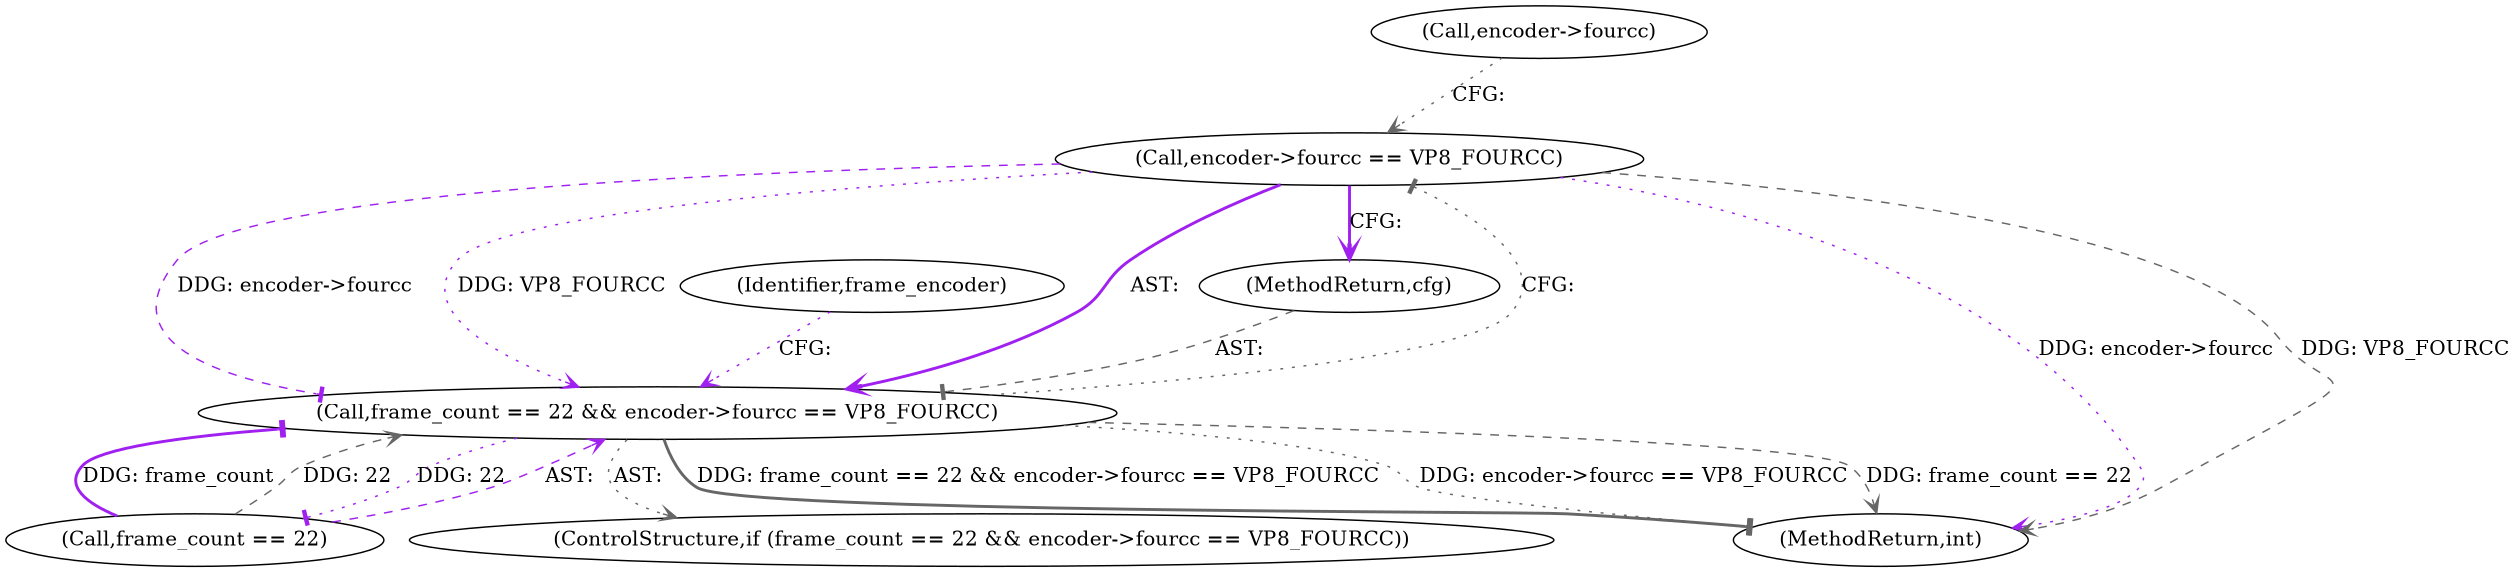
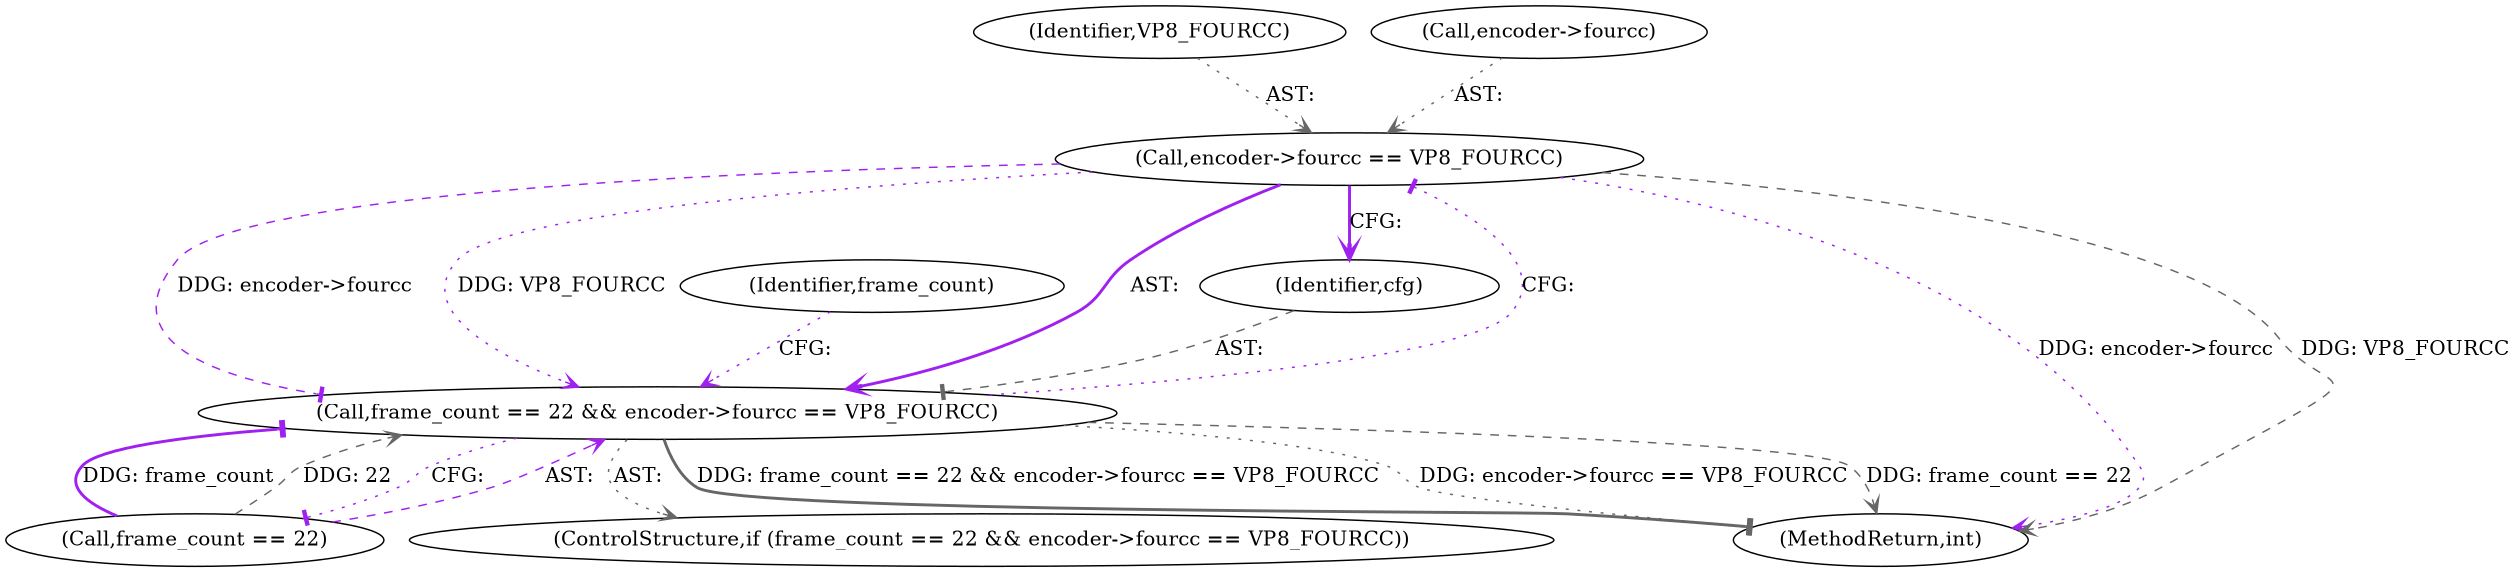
node "(Identifier,VP8_FOURCC)": added
edge "(Call,encoder->fourcc)" -> "(Call,encoder->fourcc == VP8_FOURCC)": label "CFG: " -> "AST: "
node "(Identifier,frame_encoder)": label "(Identifier,frame_encoder)" -> "(Identifier,frame_count)"
node "(MethodReturn,cfg)": label "(MethodReturn,cfg)" -> "(Identifier,cfg)"
edge "(Call,frame_count == 22 && encoder->fourcc == VP8_FOURCC)" -> "(Call,encoder->fourcc == VP8_FOURCC)": color gray40 -> purple
edge "(Call,frame_count == 22 && encoder->fourcc == VP8_FOURCC)" -> "(Call,frame_count == 22)": label "DDG: 22" -> "CFG: "
